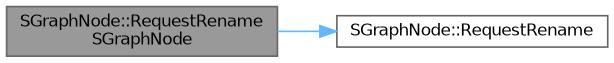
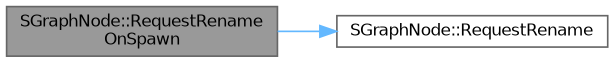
node "SGraphNode::RequestRename SGraphNode": label "SGraphNode::RequestRename SGraphNode" -> "SGraphNode::RequestRename OnSpawn"
